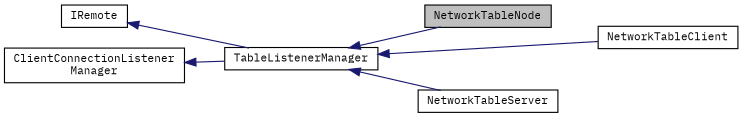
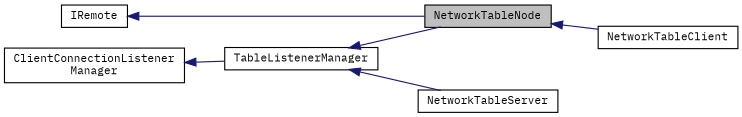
edge "TableListenerManager" -> "IRemote": now "NetworkTableNode" -> "IRemote"
edge "NetworkTableClient" -> "TableListenerManager": now "NetworkTableClient" -> "NetworkTableNode"
